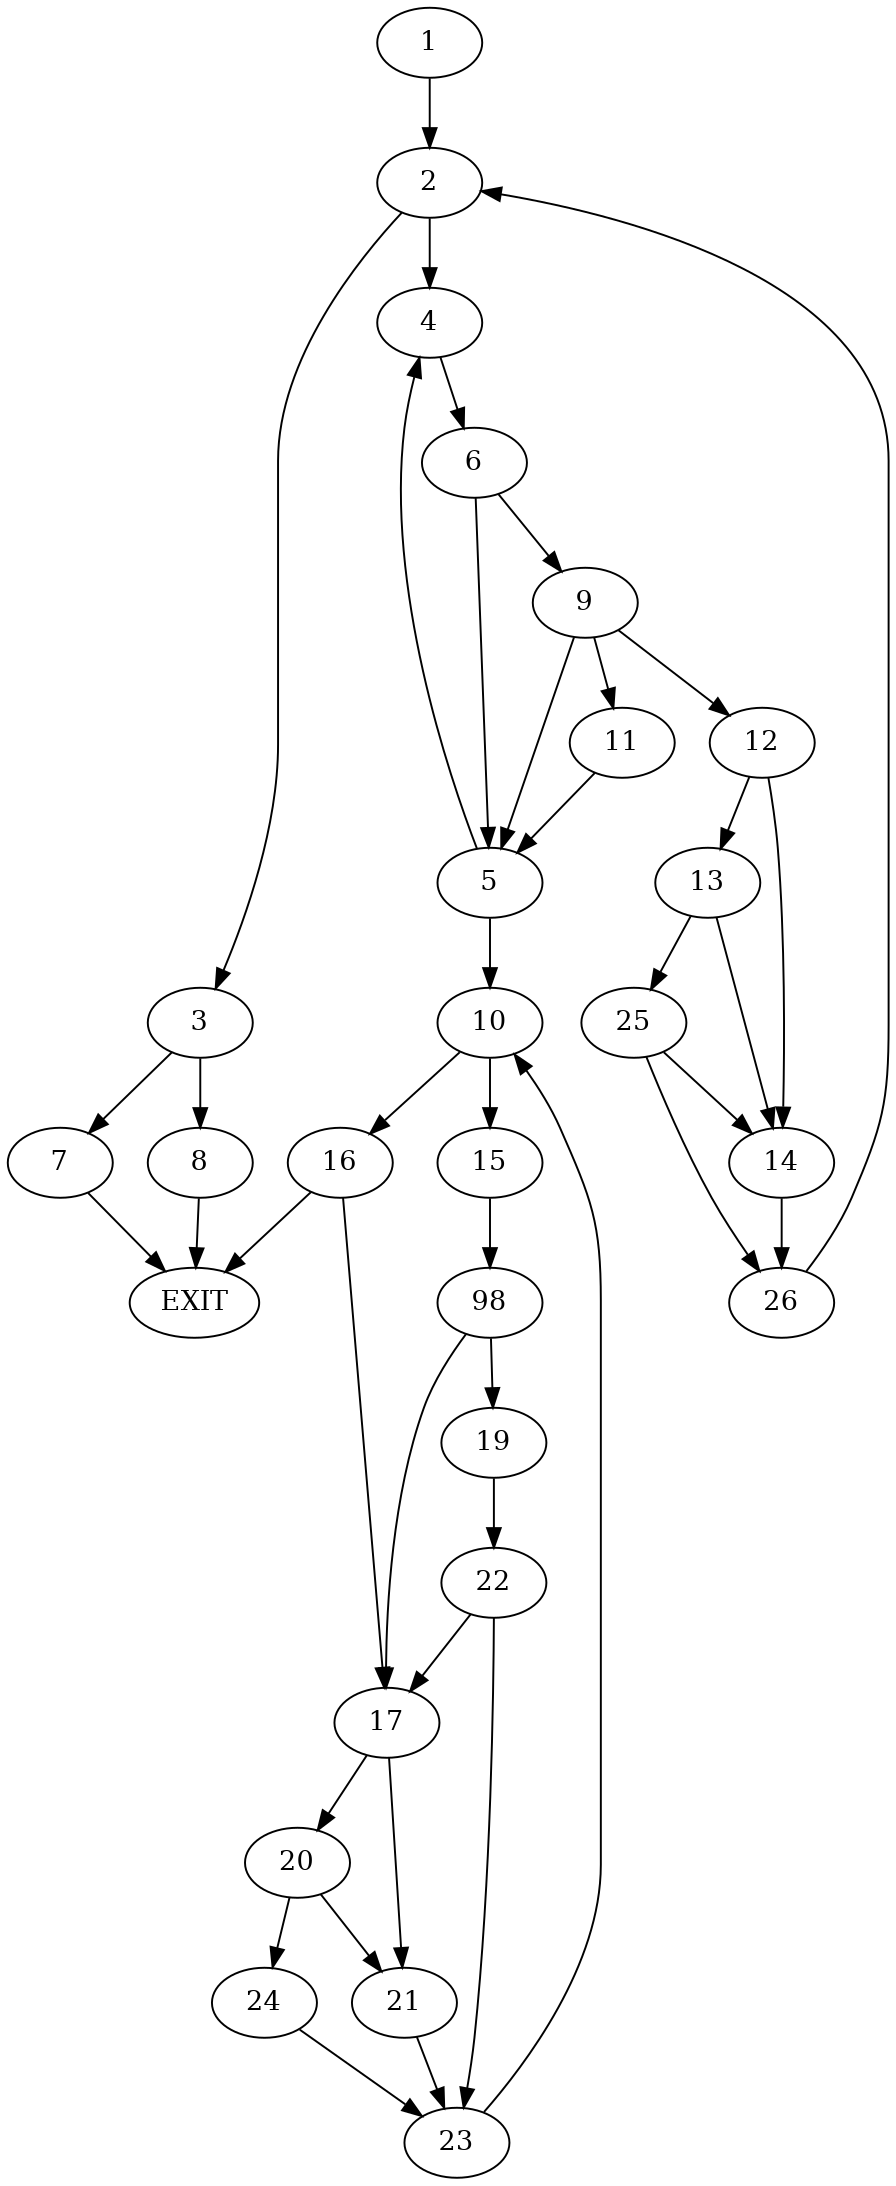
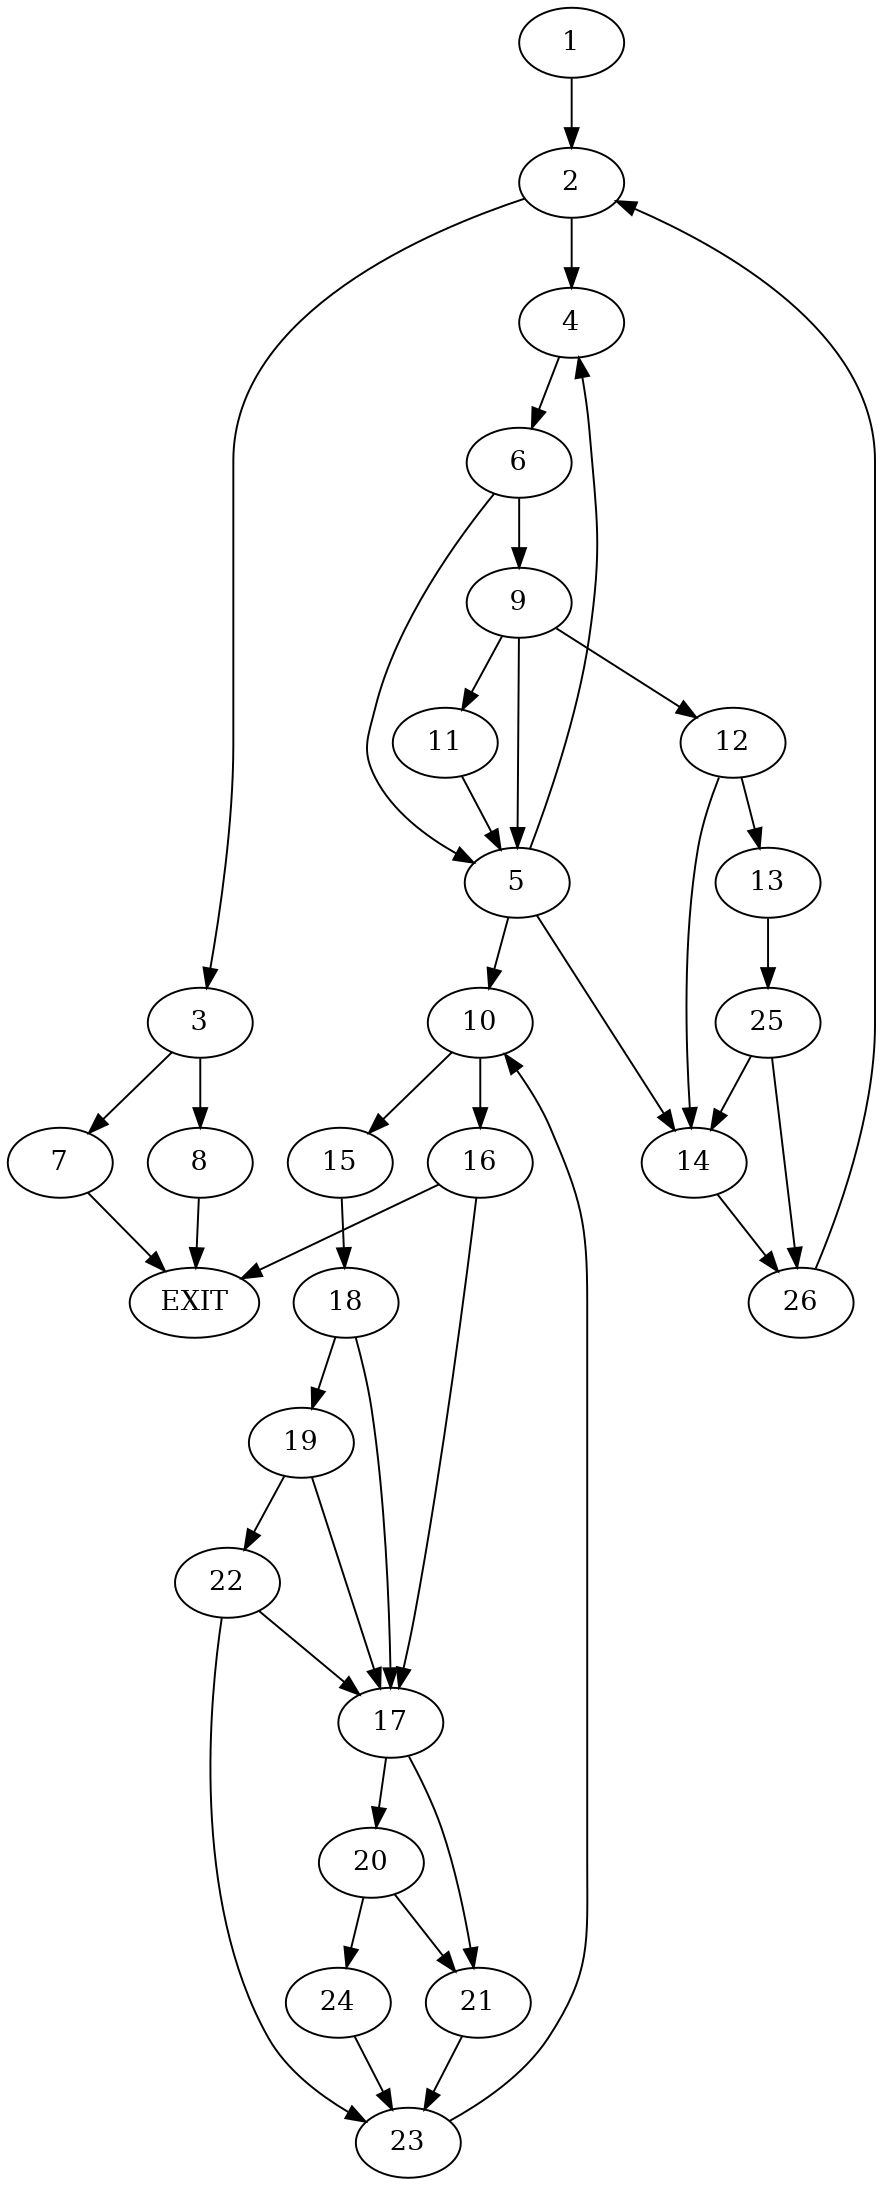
edge "13" -> "14": now "5" -> "14"
node "98": label "98" -> "18"
edge "19" -> "17": added
